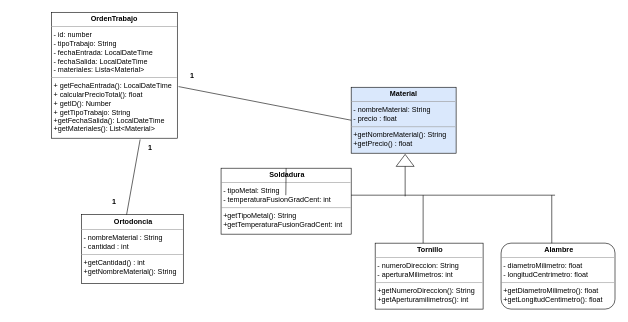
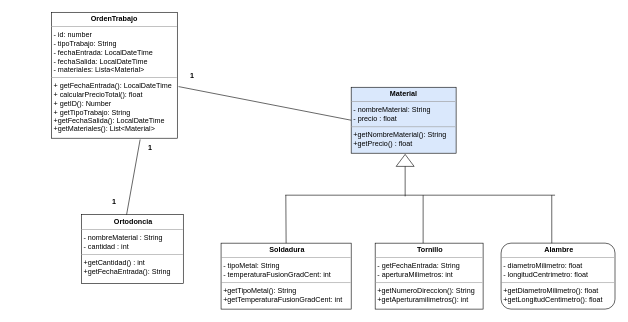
node "Soldadura - tipoMetal: String - temperaturaFusionGradCent: int +getTipoMetal(): String +getTemperaturaFusionGradCent: int": moved (286, 201) -> (286, 276)
node "Ortodoncia - nombreMaterial : String - cantidad : int +getCantidad() : int +getNombreMaterial(): String": label "Ortodoncia - nombreMaterial : String - cantidad : int +getCantidad() : int +getNombreMaterial(): String" -> "Ortodoncia - nombreMaterial : String - cantidad : int +getCantidad() : int +getFechaEntrada(): String"
node "Tornillo - numeroDireccion: String - aperturaMilimetros: int +getNumeroDireccion(): String +getAperturamilimetros(): int": label "Tornillo - numeroDireccion: String - aperturaMilimetros: int +getNumeroDireccion(): String +getAperturamilimetros(): int" -> "Tornillo - getFechaEntrada: String - aperturaMilimetros: int +getNumeroDireccion(): String +getAperturamilimetros(): int"
